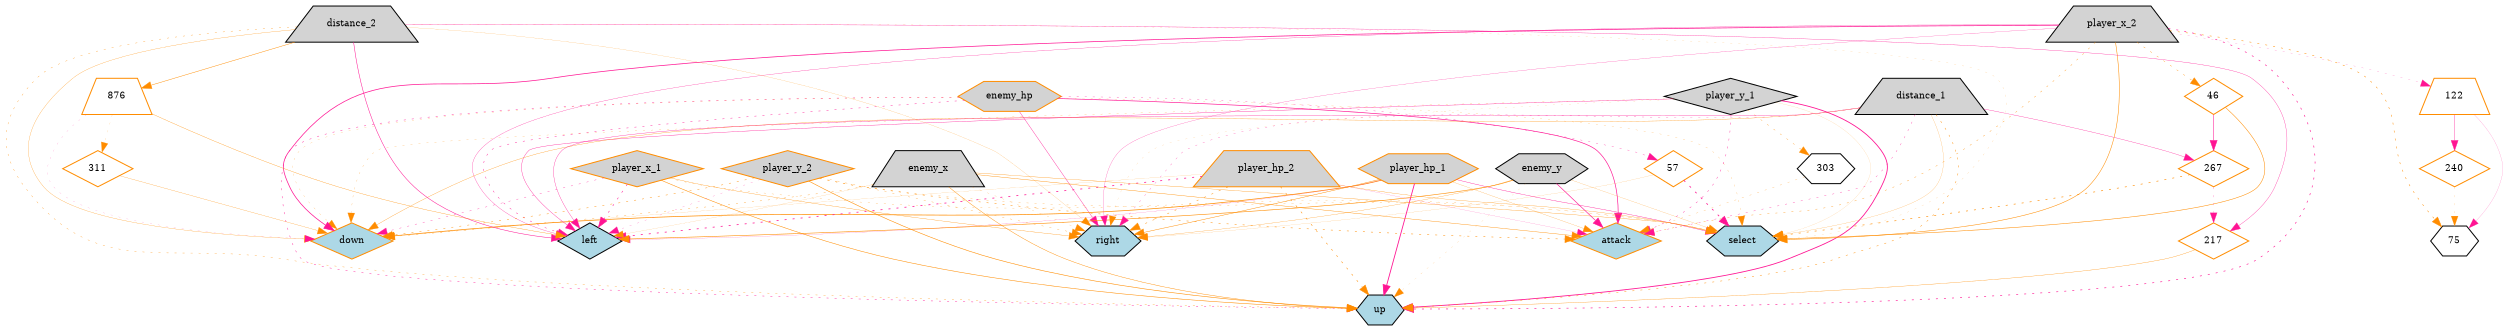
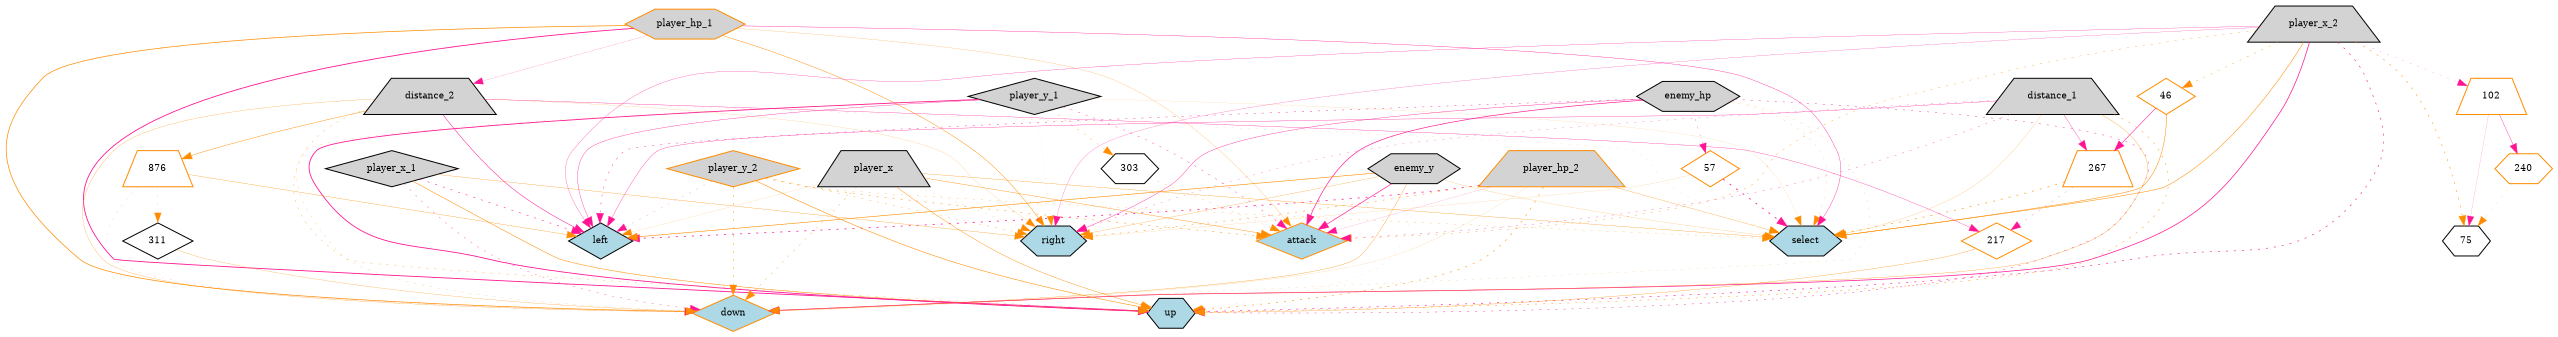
node "enemy_hp": color darkorange -> black
node "122": label "122" -> "102"
node "311": color darkorange -> black
node "player_x_1": color darkorange -> black
node "enemy_x": label "enemy_x" -> "player_x"
node "267": shape diamond -> trapezium
node "240": shape diamond -> hexagon
edge "player_x_1" -> "select": removed
edge "player_hp_1" -> "left": now "player_hp_1" -> "distance_2"
edge "enemy_y" -> "down": added
